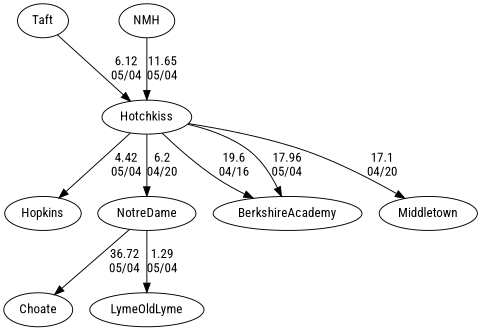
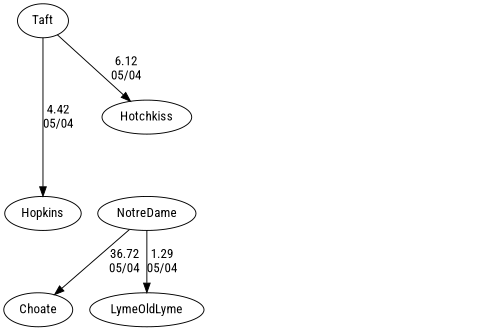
node "NMH": removed
edge "Hotchkiss" -> "NotreDame": removed, label "6.2 04/20"
edge "Hotchkiss" -> "Hopkins": now "Taft" -> "Hopkins"
node "BerkshireAcademy": removed
node "Middletown": removed
